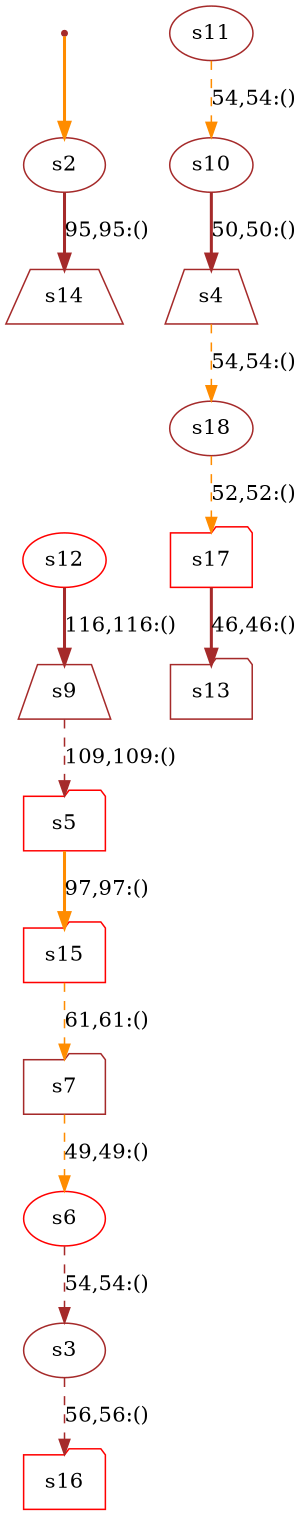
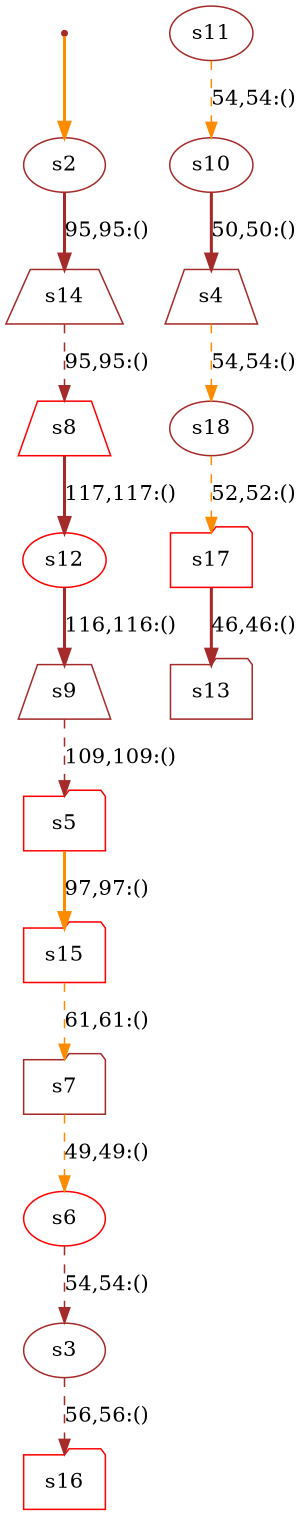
node "s8": added
